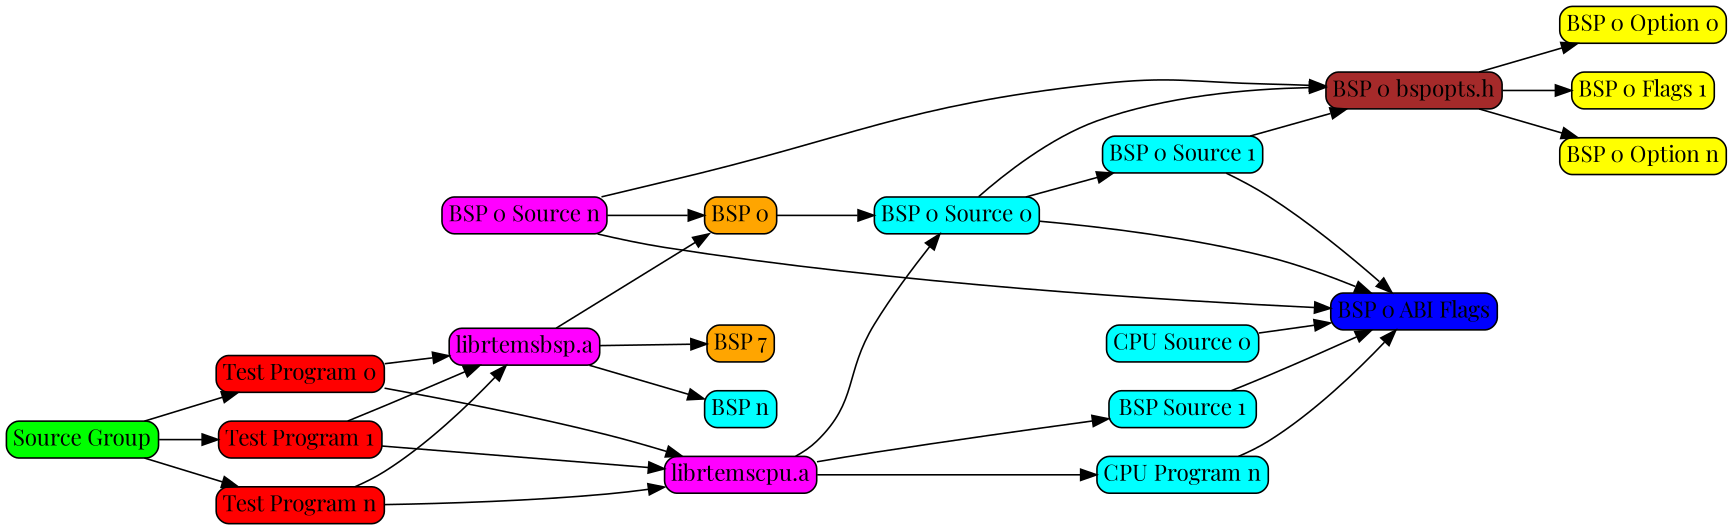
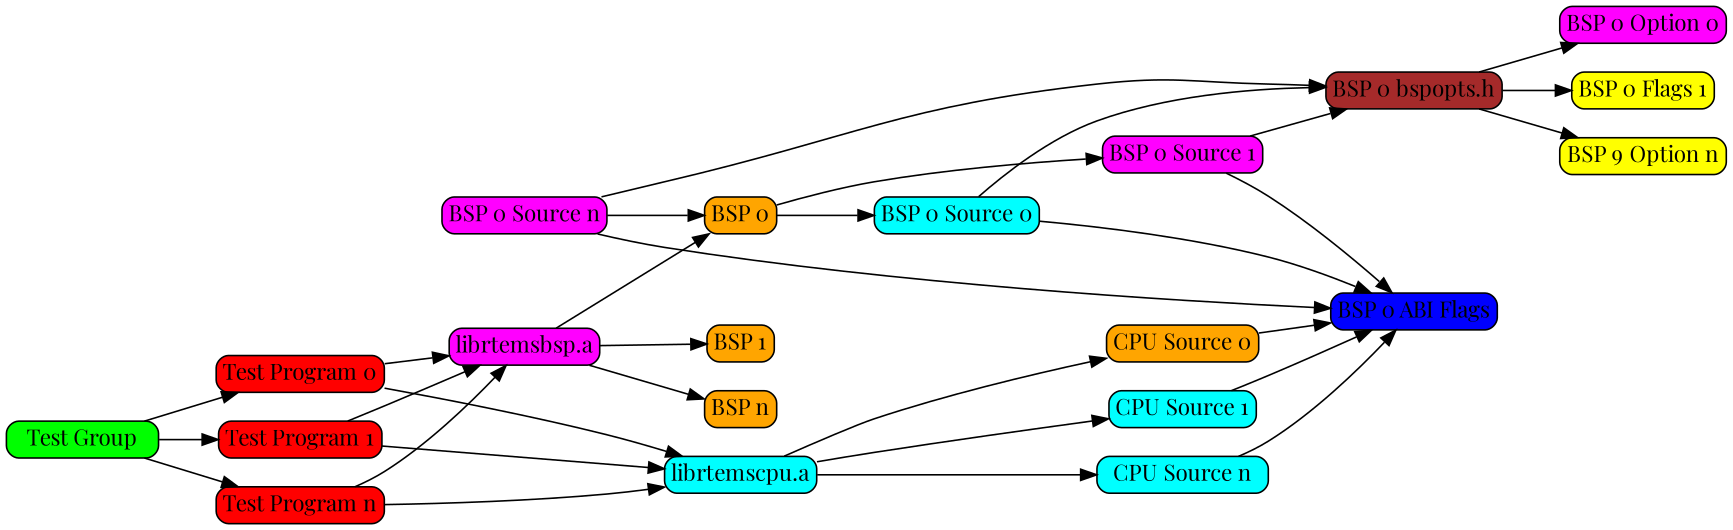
node "BSP 0 Option 0": fillcolor yellow -> magenta
node "BSP 0 Source 1": fillcolor cyan -> magenta
node "BSP 0 Option n": label "BSP 0 Option n" -> "BSP 9 Option n"
edge "BSP 0 Source 0" -> "BSP 0 Source 1": now "BSP 0" -> "BSP 0 Source 1"
node "BSP 7": label "BSP 7" -> "BSP 1"
node "CPU Source 0": fillcolor cyan -> orange
edge "librtemscpu.a" -> "BSP 0 Source 0": now "librtemscpu.a" -> "CPU Source 0"
node "BSP n": fillcolor cyan -> orange
node "BSP Source 1": label "BSP Source 1" -> "CPU Source 1"
node "Source Group": label "Source Group" -> "Test Group"
node "librtemscpu.a": fillcolor magenta -> cyan
node "CPU Program n": label "CPU Program n" -> "CPU Source n"
